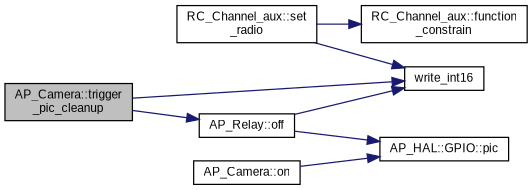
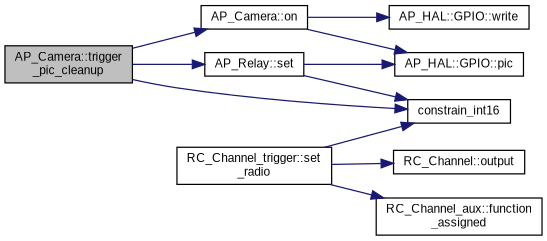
node "AP_HAL::GPIO::write": added
node "RC_Channel_aux::set _radio": label "RC_Channel_aux::set _radio" -> "RC_Channel_trigger::set _radio"
node "RC_Channel_aux::function _constrain": label "RC_Channel_aux::function _constrain" -> "RC_Channel_aux::function _assigned"
edge "AP_Camera::trigger _pic_cleanup" -> "AP_Camera::on": added
node "write_int16": label "write_int16" -> "constrain_int16"
node "AP_Relay::off": label "AP_Relay::off" -> "AP_Relay::set"
node "RC_Channel::output": added
